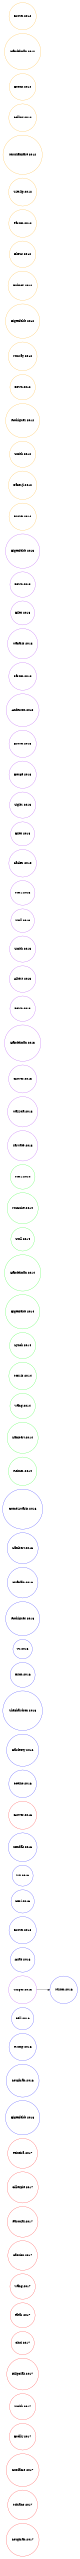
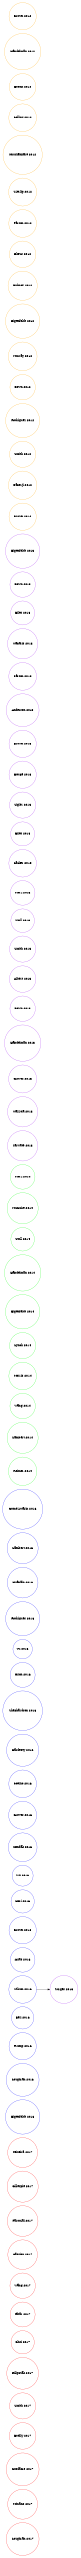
node "Groves 2016": color red -> blue
edge "Surges 2013" -> "Wilson 2016": reversed
